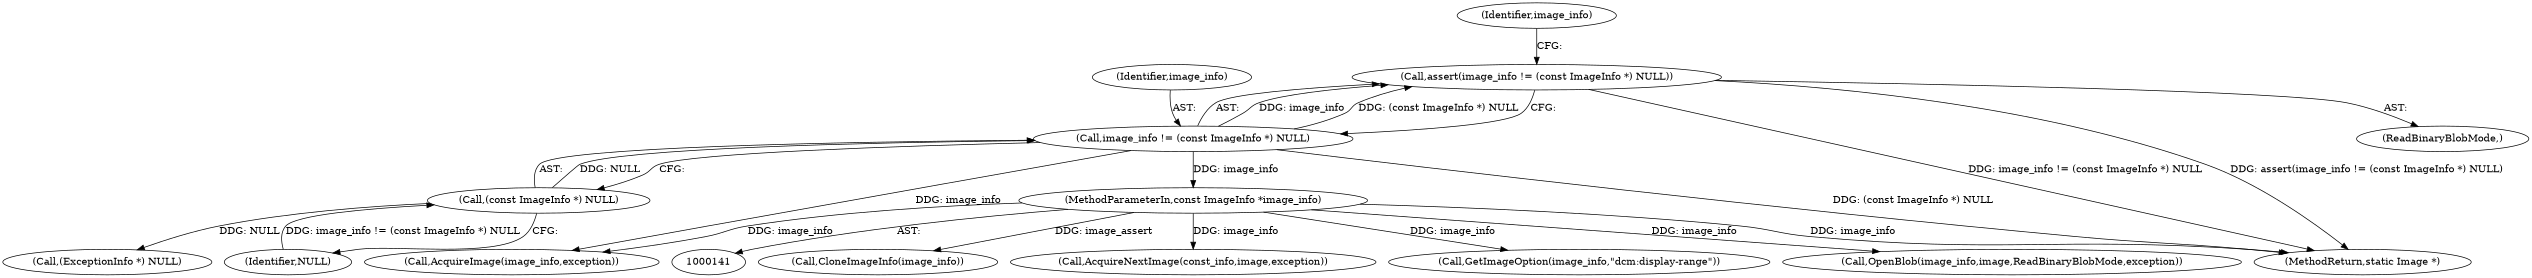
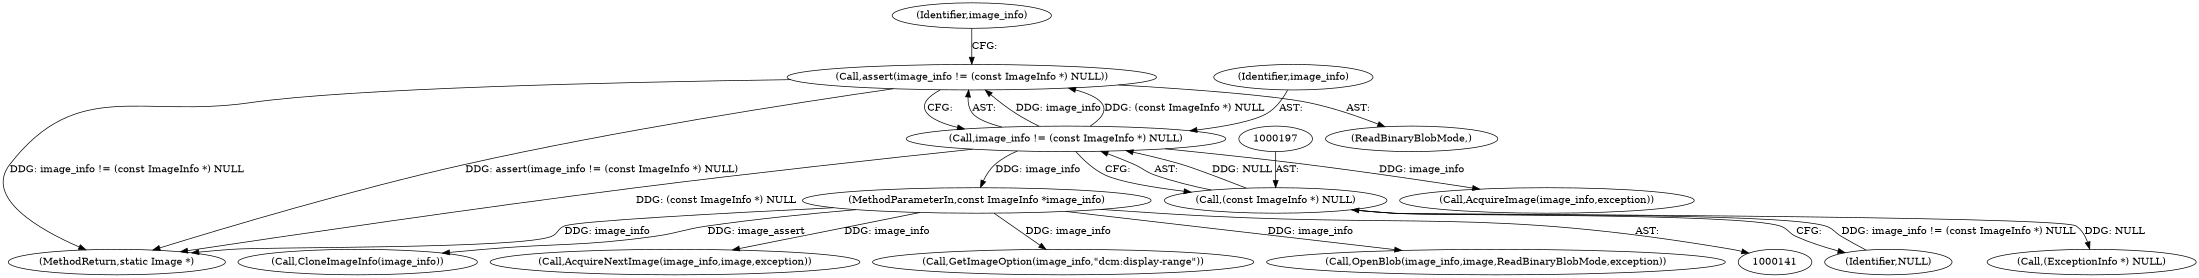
node "1000197": added
edge "(MethodParameterIn,const ImageInfo *image_info)" -> "(Call,AcquireImage(image_info,exception))": removed, label "DDG: image_info"
node "(Call,AcquireNextImage(const_info,image,exception))": label "(Call,AcquireNextImage(const_info,image,exception))" -> "(Call,AcquireNextImage(image_info,image,exception))"
